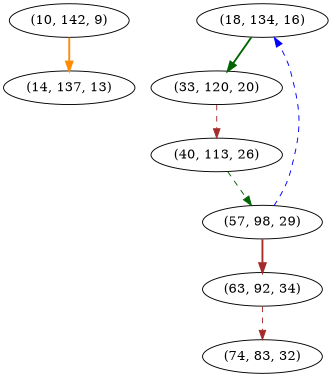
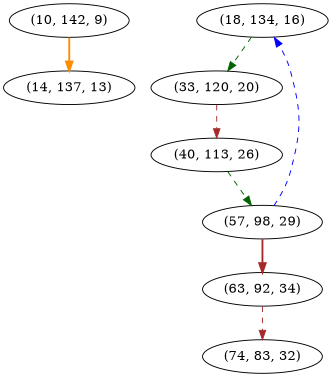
edge "(18, 134, 16)" -> "(33, 120, 20)": style bold -> dashed
